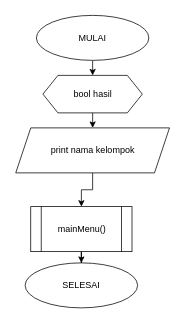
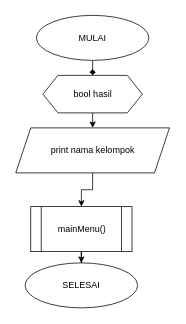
edge "MULAI" -> "bool hasil": arrowhead classic -> diamond
